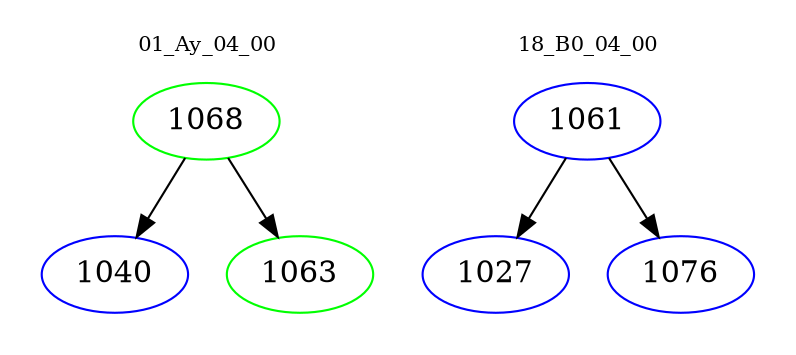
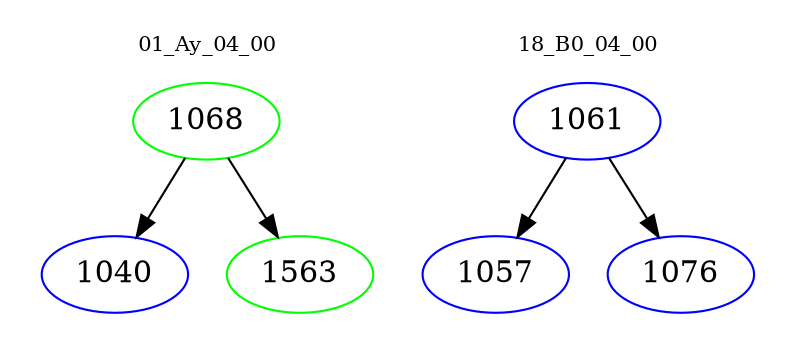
node "1063": label "1063" -> "1563"
node "1027": label "1027" -> "1057"
